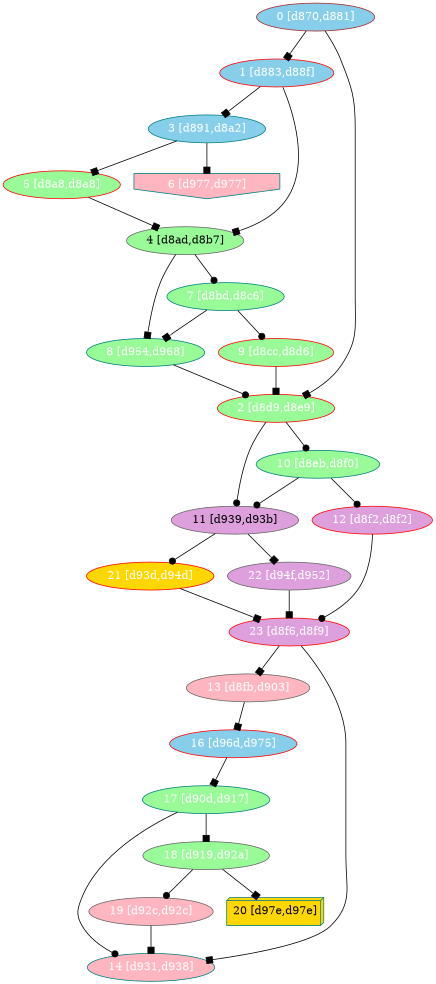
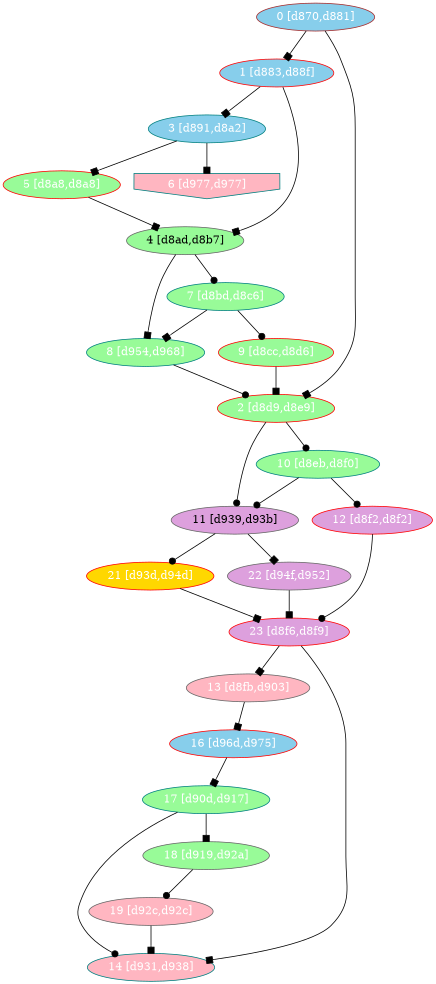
node "20 [d97e,d97e]": removed
